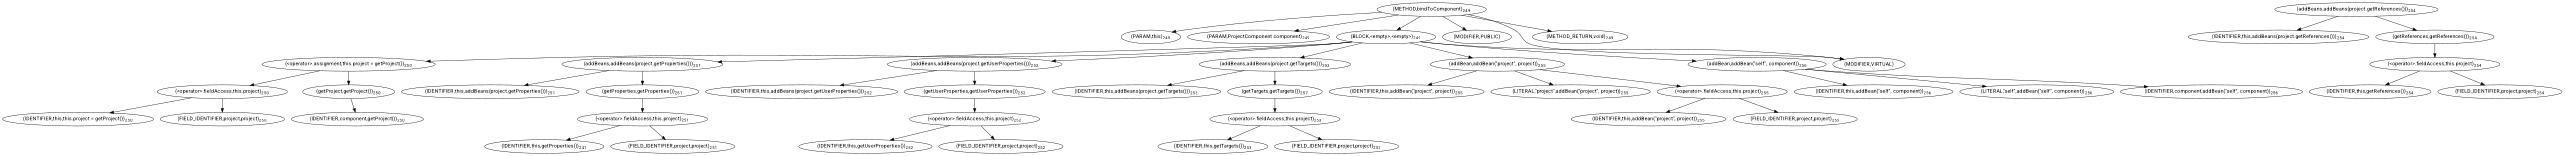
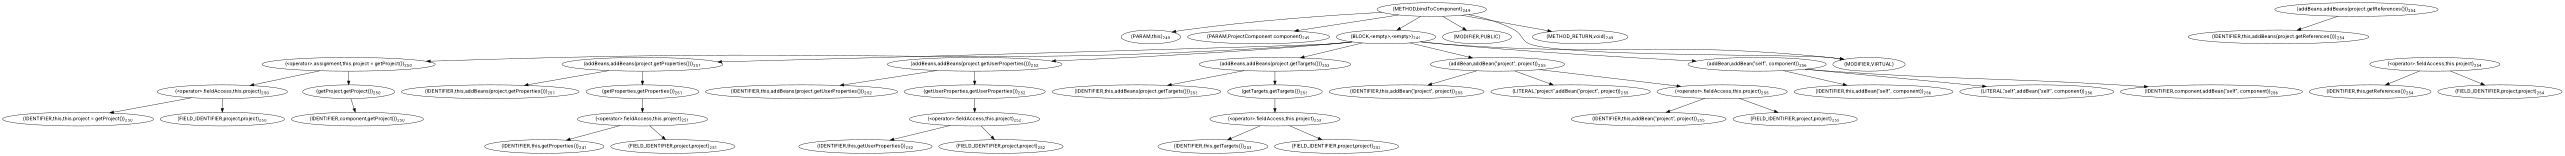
node "(getReferences,getReferences())": removed
node "(getTargets,getTargets())": text "257" -> "253"
